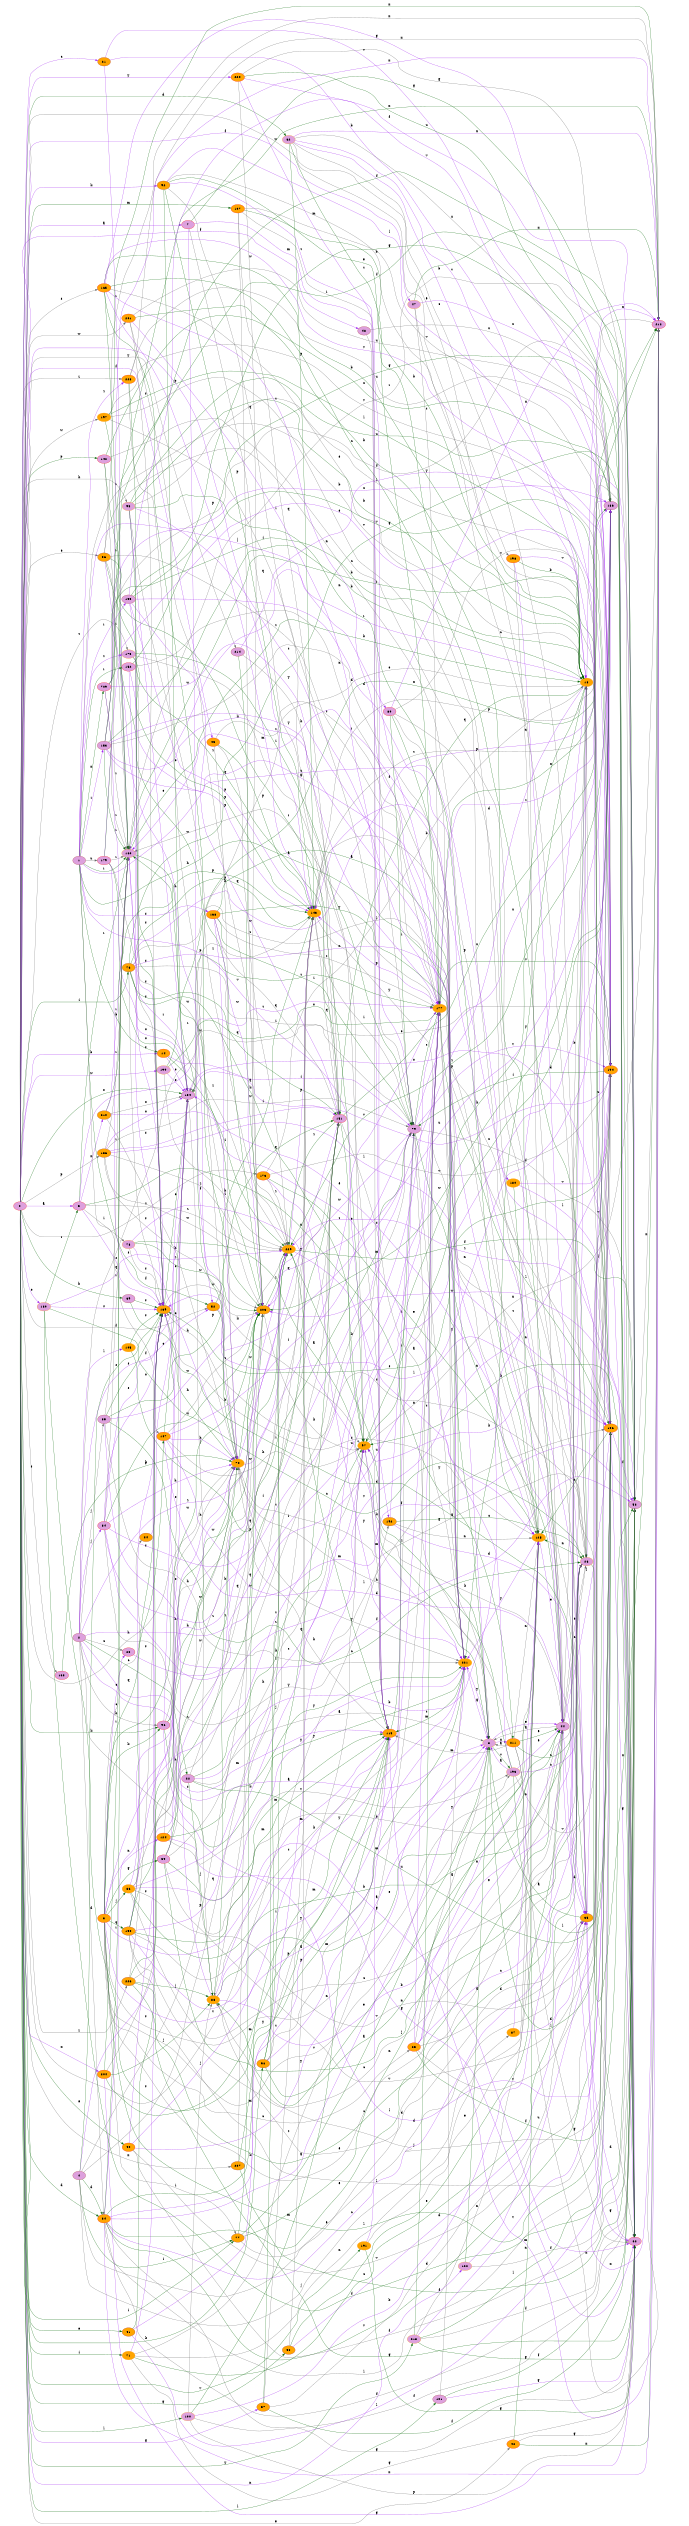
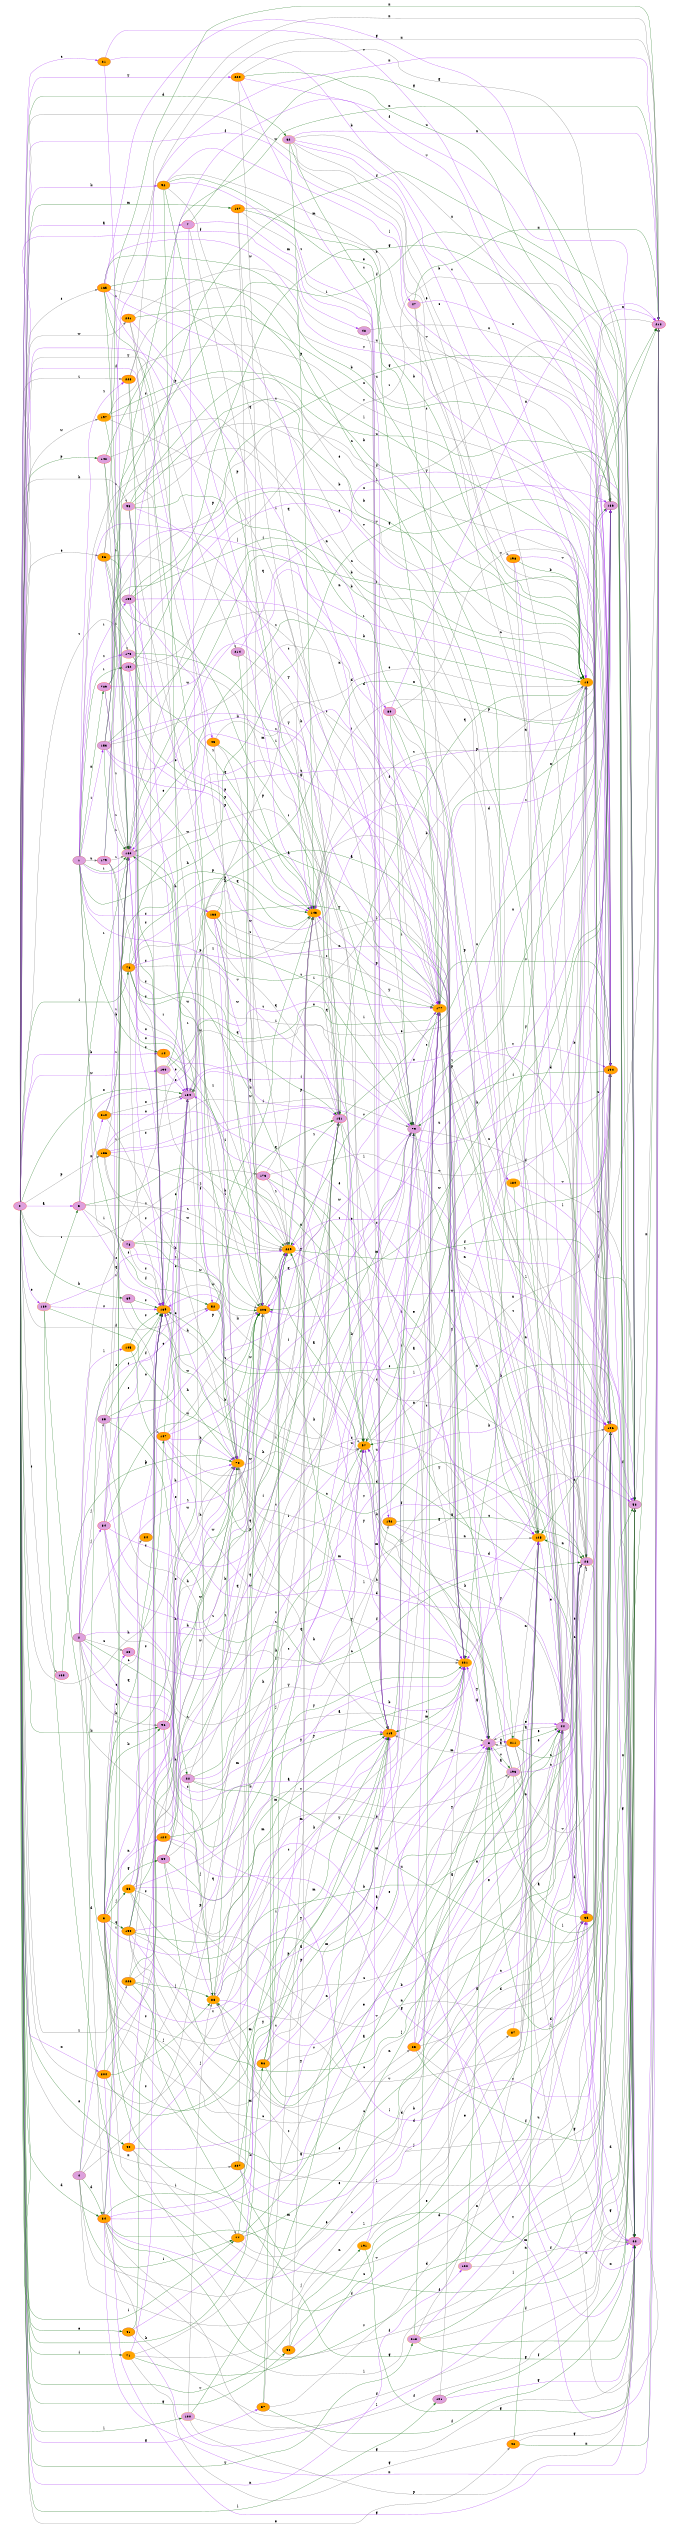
node "173": fillcolor orange -> plum
edge "100" -> "18": now "207" -> "18"
